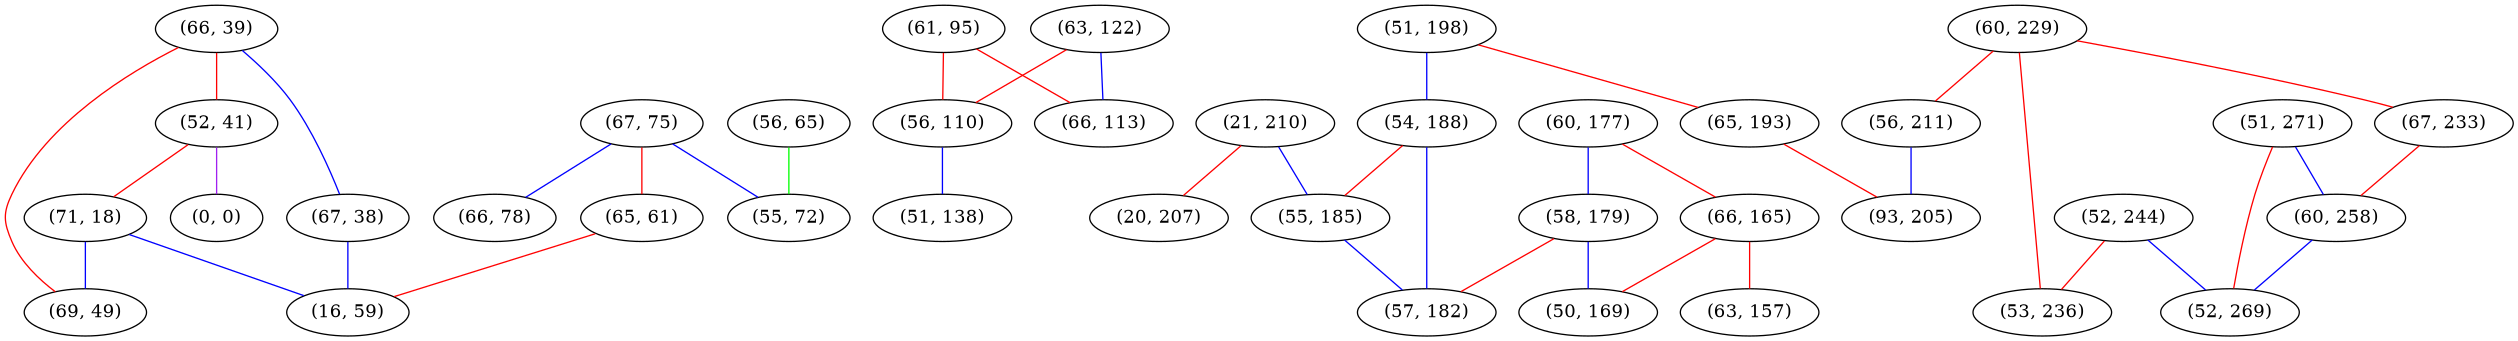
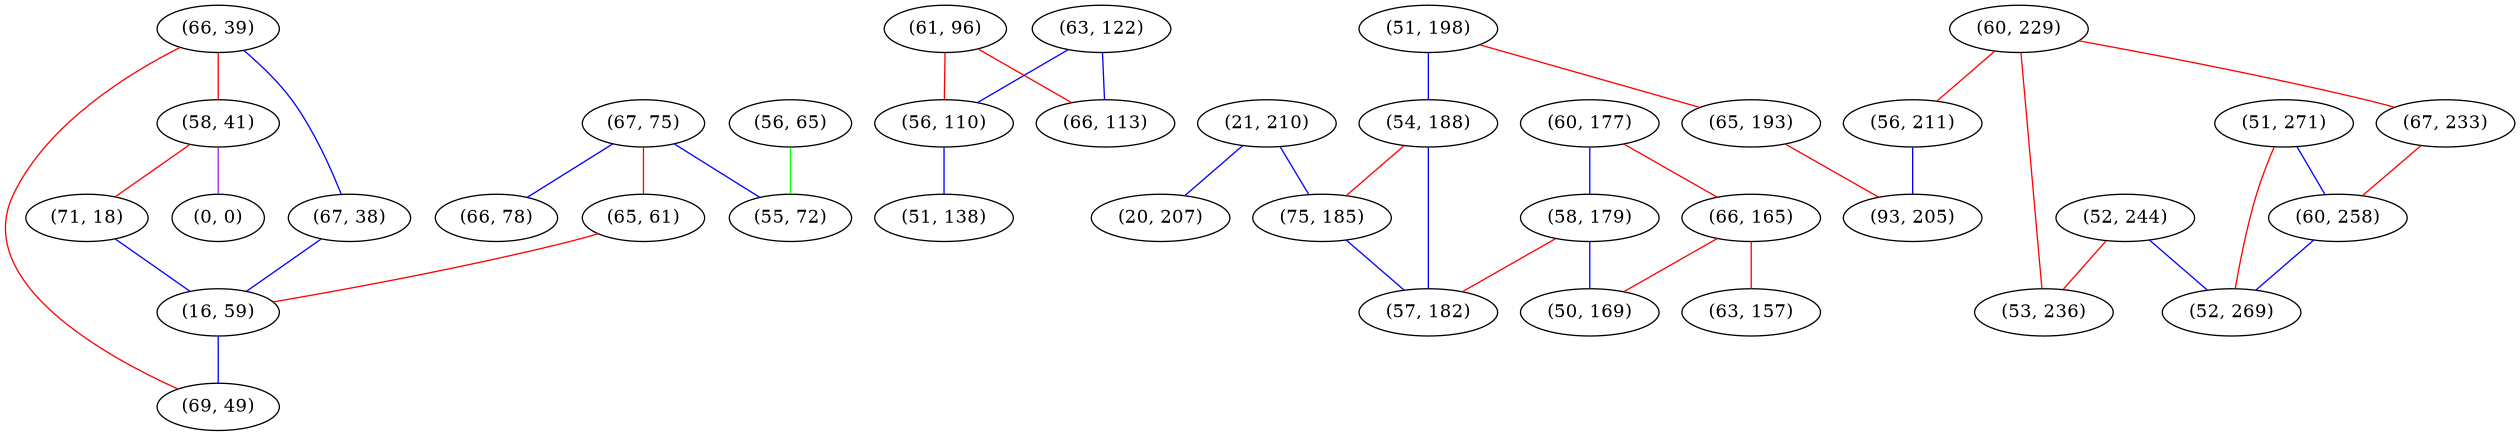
node "(61, 95)": label "(61, 95)" -> "(61, 96)"
edge "(63, 122)" -- "(56, 110)": color red -> blue
node "(52, 41)": label "(52, 41)" -> "(58, 41)"
edge "(21, 210)" -- "(20, 207)": color red -> blue
node "(55, 185)": label "(55, 185)" -> "(75, 185)"
edge "(71, 18)" -- "(69, 49)": now "(16, 59)" -- "(69, 49)"
